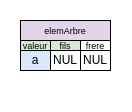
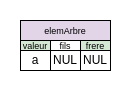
node "fils": fillcolor #d5e8d4 -> #ffffff
node "frere": fillcolor #ffffff -> #d5e8d4
node "a": fillcolor #dae8fc -> #ffffff
